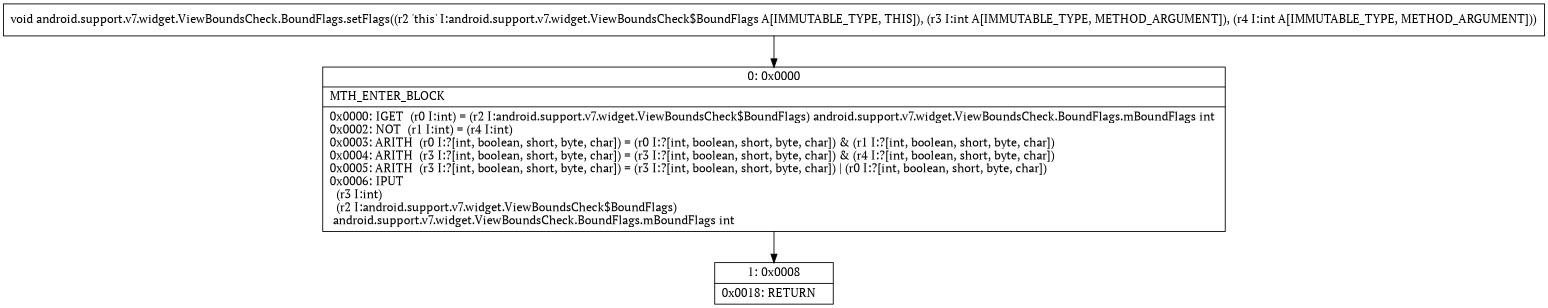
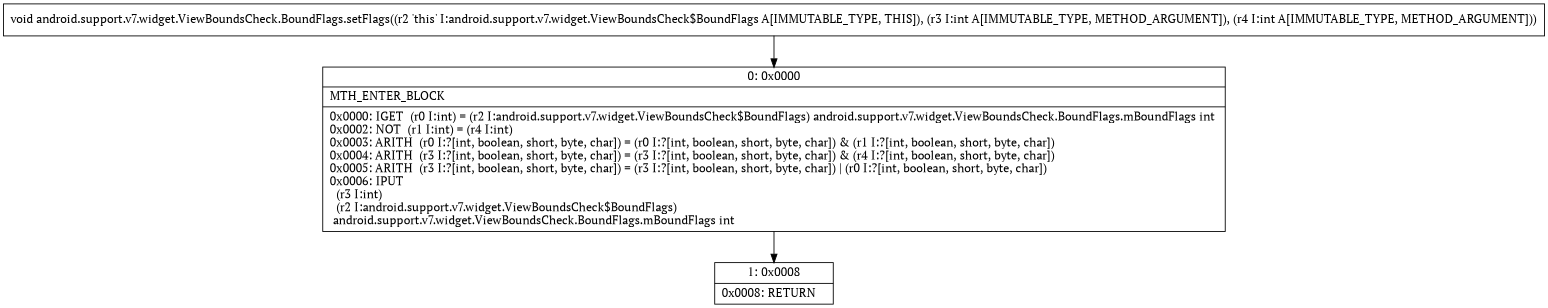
node "1: 0x0008": text "0x0018: RETURN" -> "0x0008: RETURN"
